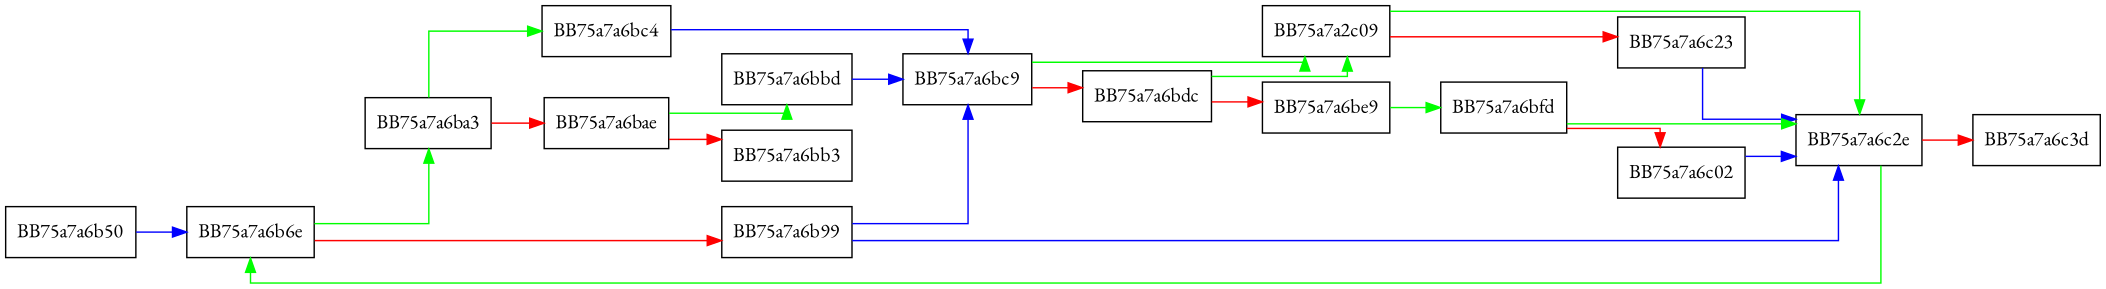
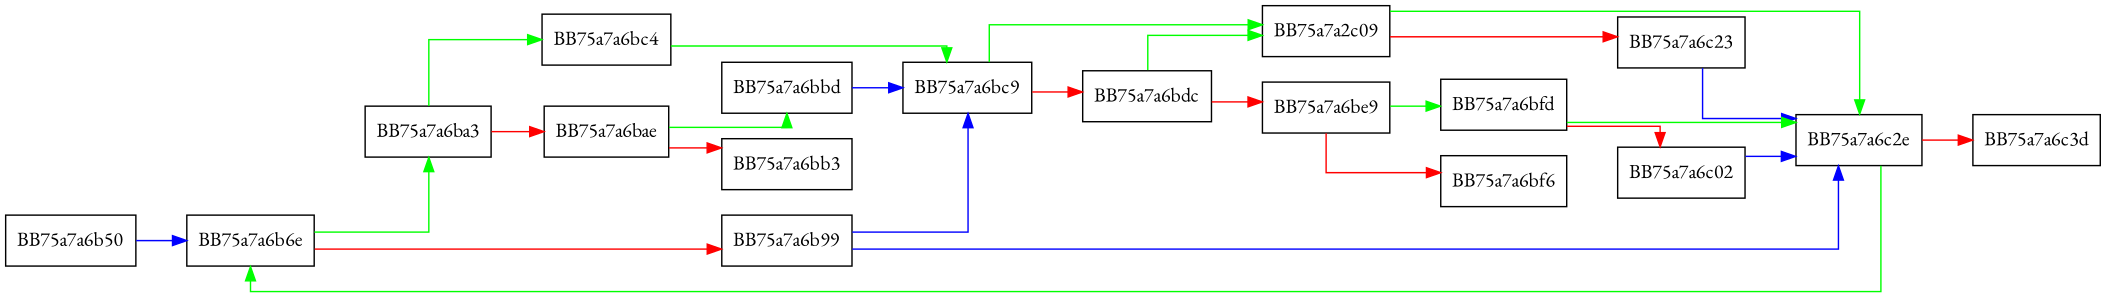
edge "BB75a7a6bc4" -> "BB75a7a6bc9": color blue -> green
node "BB75a7a6bf6": added
